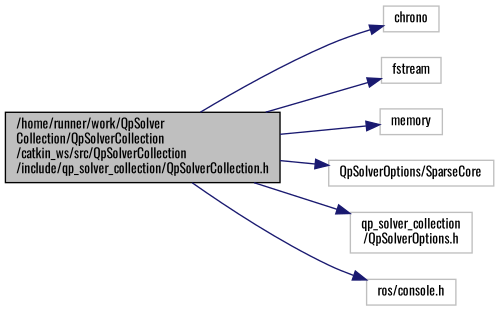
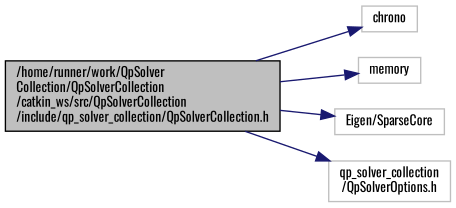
node "fstream": removed
node "QpSolverOptions/SparseCore": label "QpSolverOptions/SparseCore" -> "Eigen/SparseCore"
node "ros/console.h": removed
